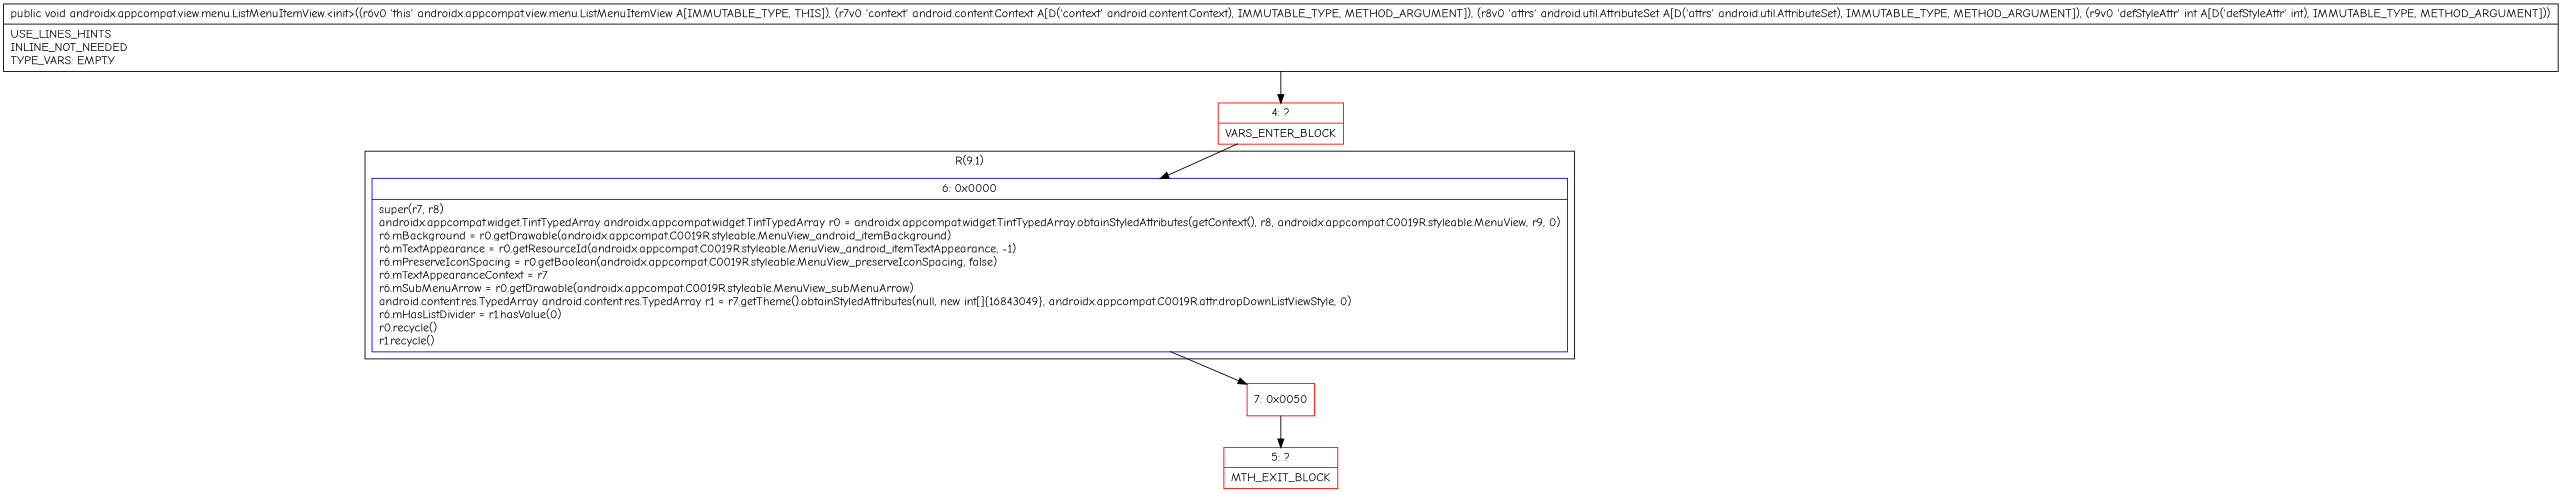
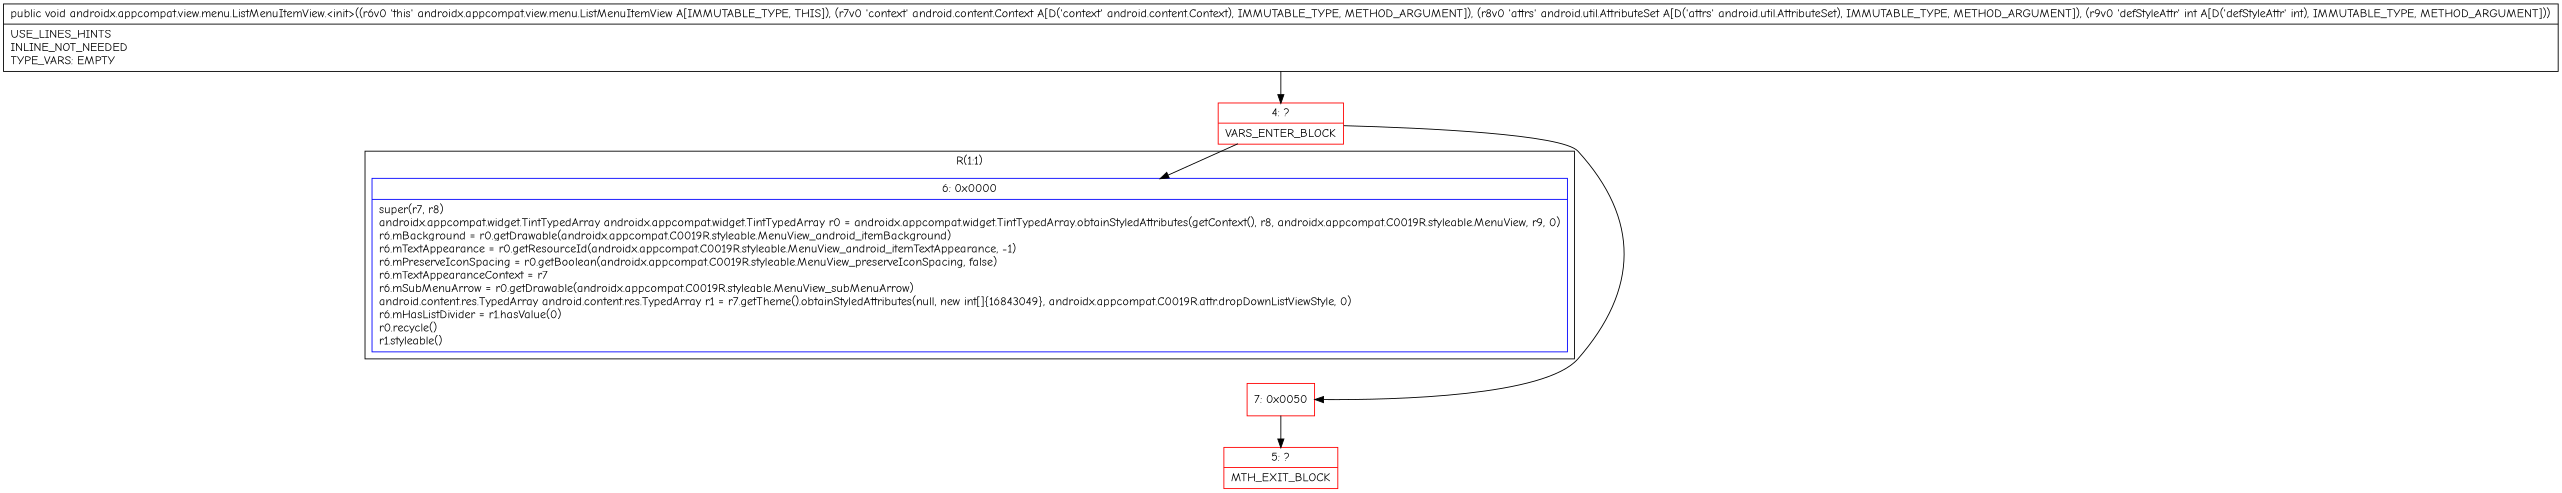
cluster "R(9:1)": label "R(9:1)" -> "R(1:1)"
node "6: 0x0000": text "r1.recycle()" -> "r1.styleable()"
edge "6: 0x0000" -> "7: 0x0050": now "4: ?" -> "7: 0x0050"
